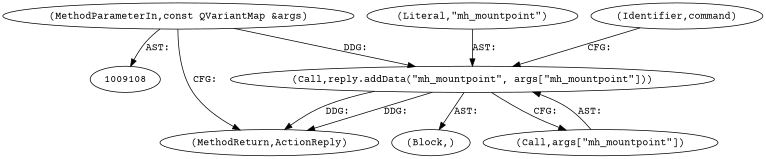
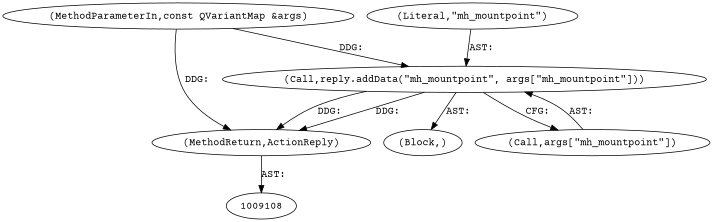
node "(Identifier,command)": removed
edge "(MethodParameterIn,const QVariantMap &args)" -> "1009108": now "(MethodReturn,ActionReply)" -> "1009108"
edge "(MethodParameterIn,const QVariantMap &args)" -> "(MethodReturn,ActionReply)": label "CFG: " -> "DDG: "
